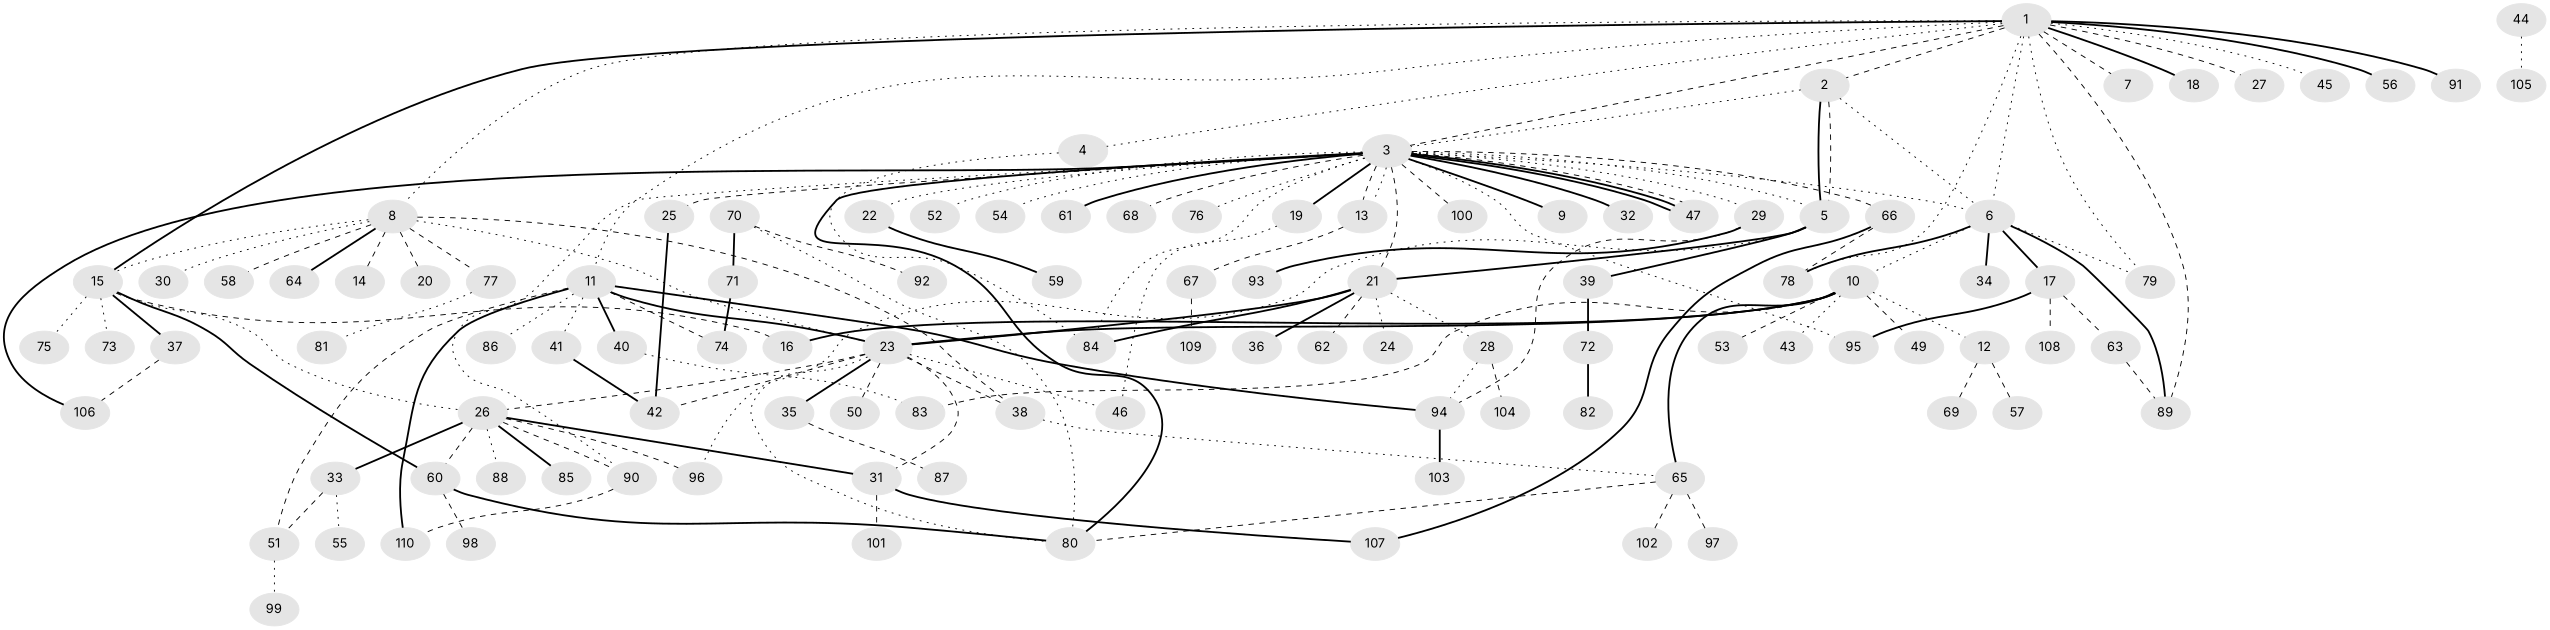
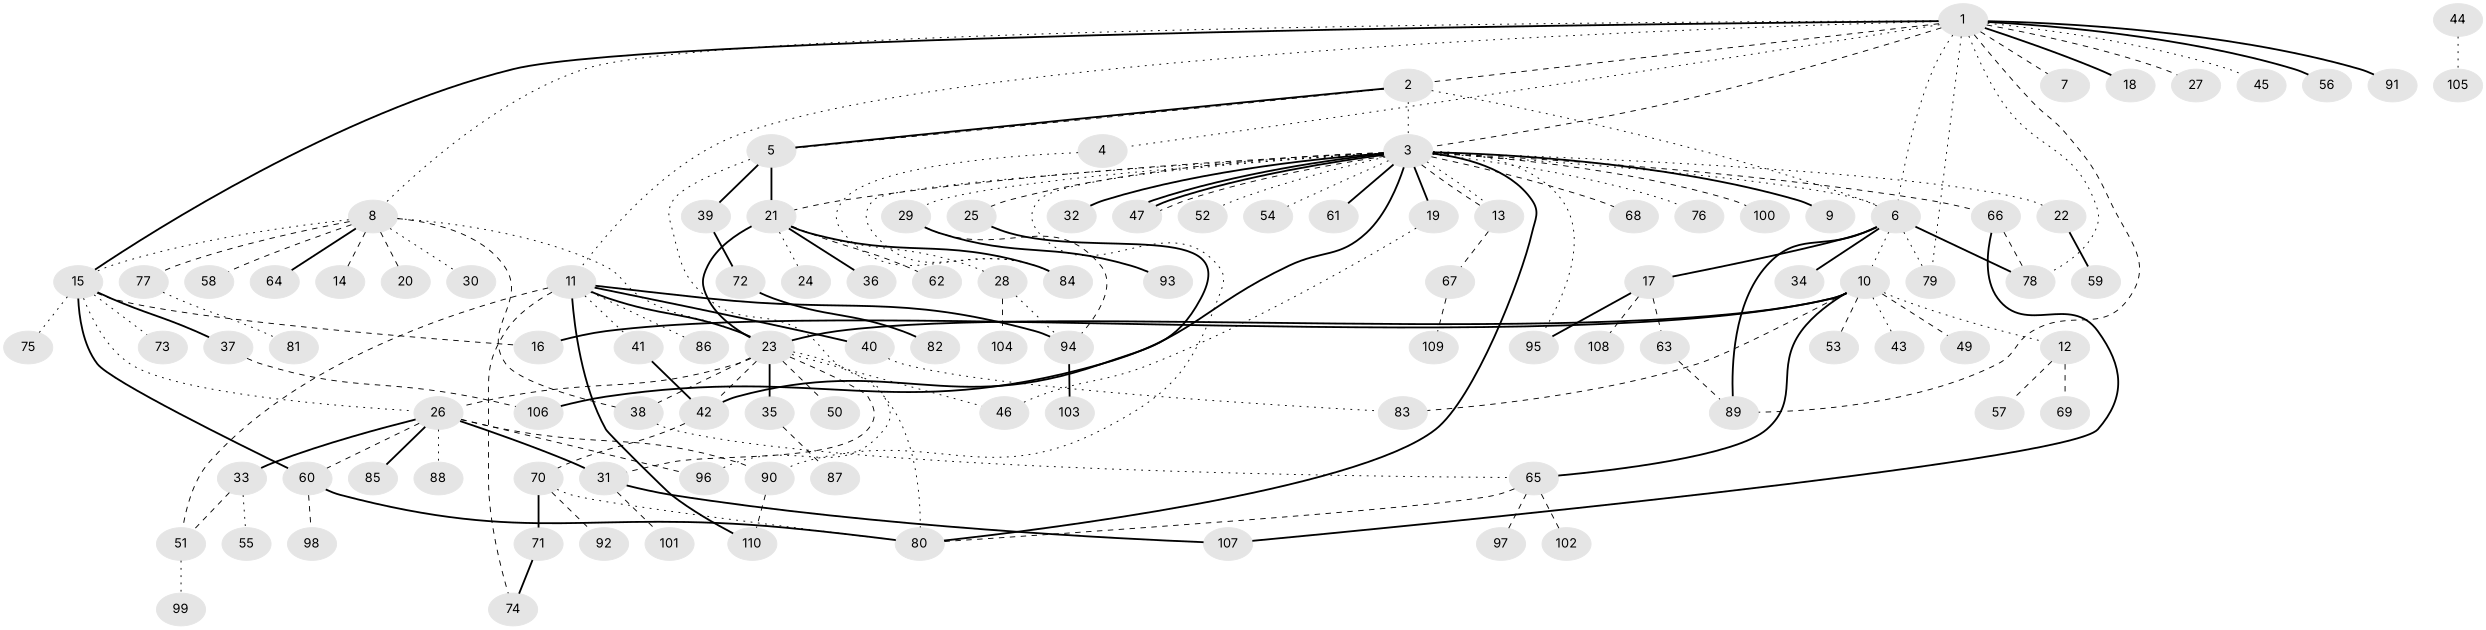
edge "3" -- "5": removed
edge "42" -- "70": added
